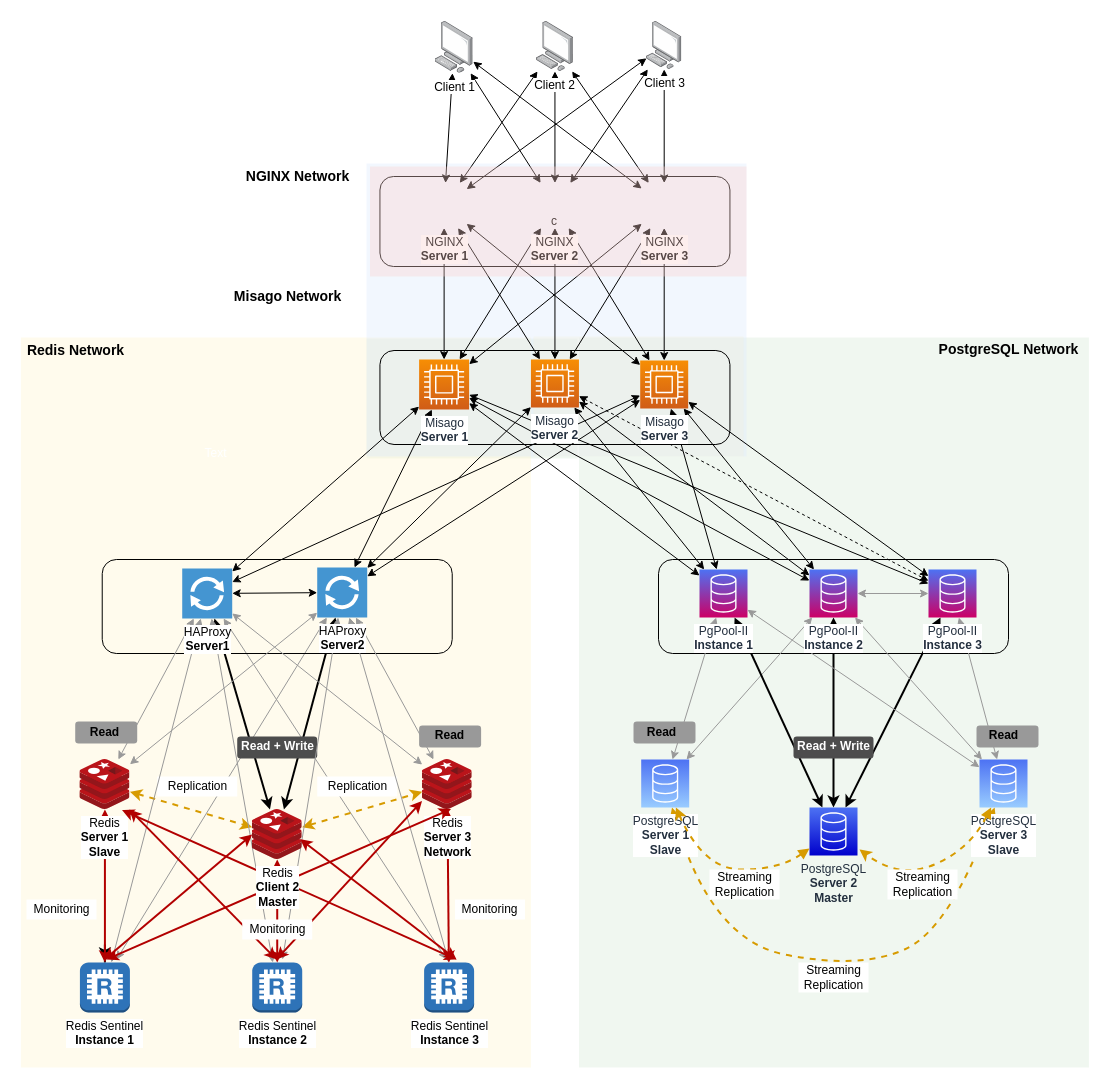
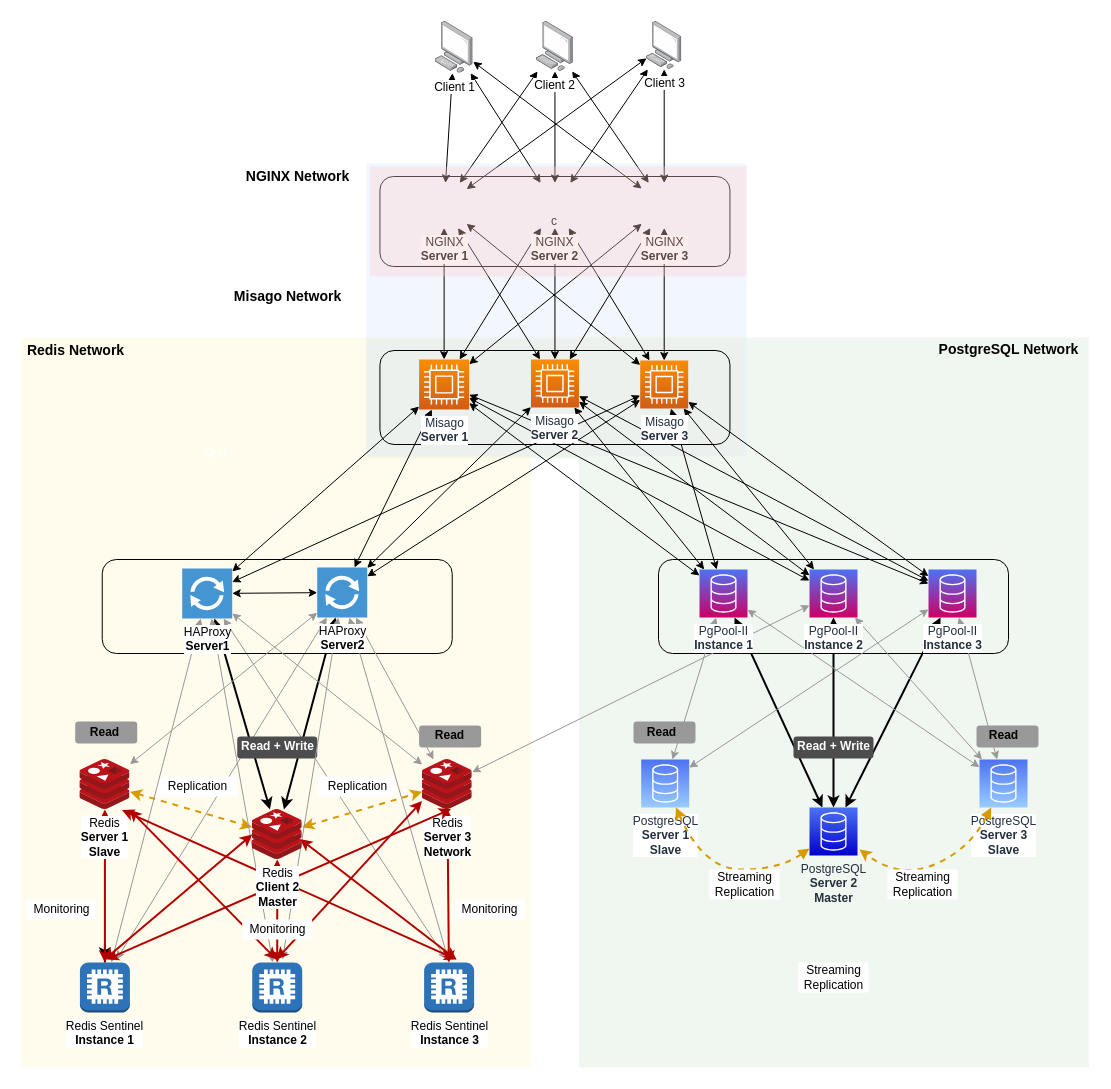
edge "Misago Server 2" -- "PgPool-II Instance 3": style dashed -> solid
edge "PgPool-II Instance 2" -- "PgPool-II Instance 3": now "PostgreSQL Server 1 Slave" -- "PgPool-II Instance 3"
edge "HAProxy Server1" -- "Redis Server 1 Slave": removed
edge "PgPool-II Instance 2" -- "PostgreSQL Server 1 Slave": now "PgPool-II Instance 2" -- "Redis Server 3 Network"
edge "PostgreSQL Server 1 Slave" -- "PostgreSQL Server 3 Slave": removed
